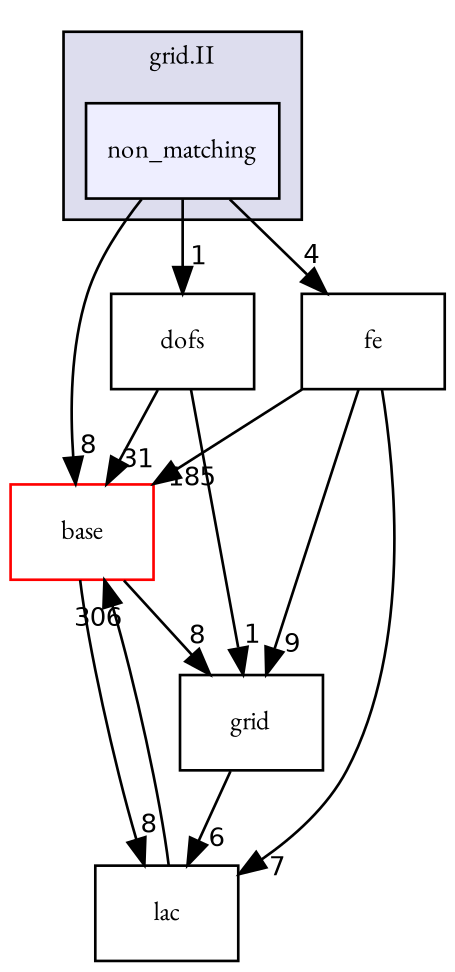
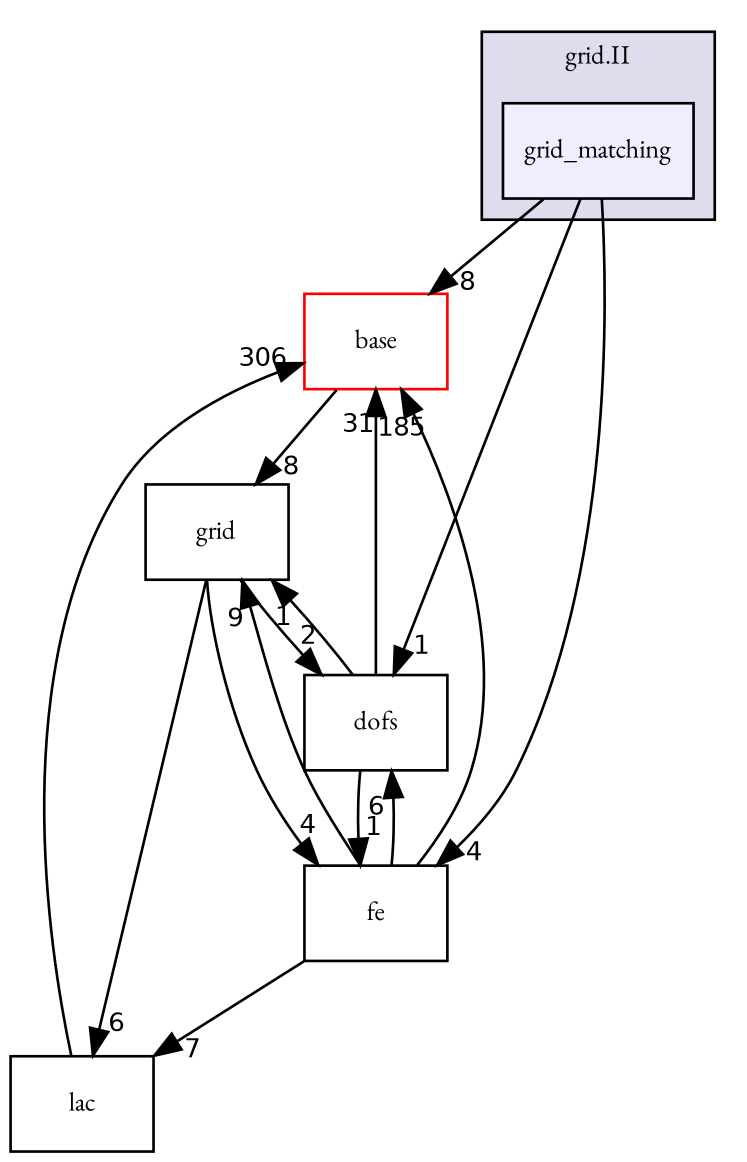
node "non_matching": label "non_matching" -> "grid_matching"
edge "grid" -> "dofs": added
edge "base" -> "lac": removed
edge "grid" -> "fe": added
edge "dofs" -> "fe": added
edge "fe" -> "dofs": added
